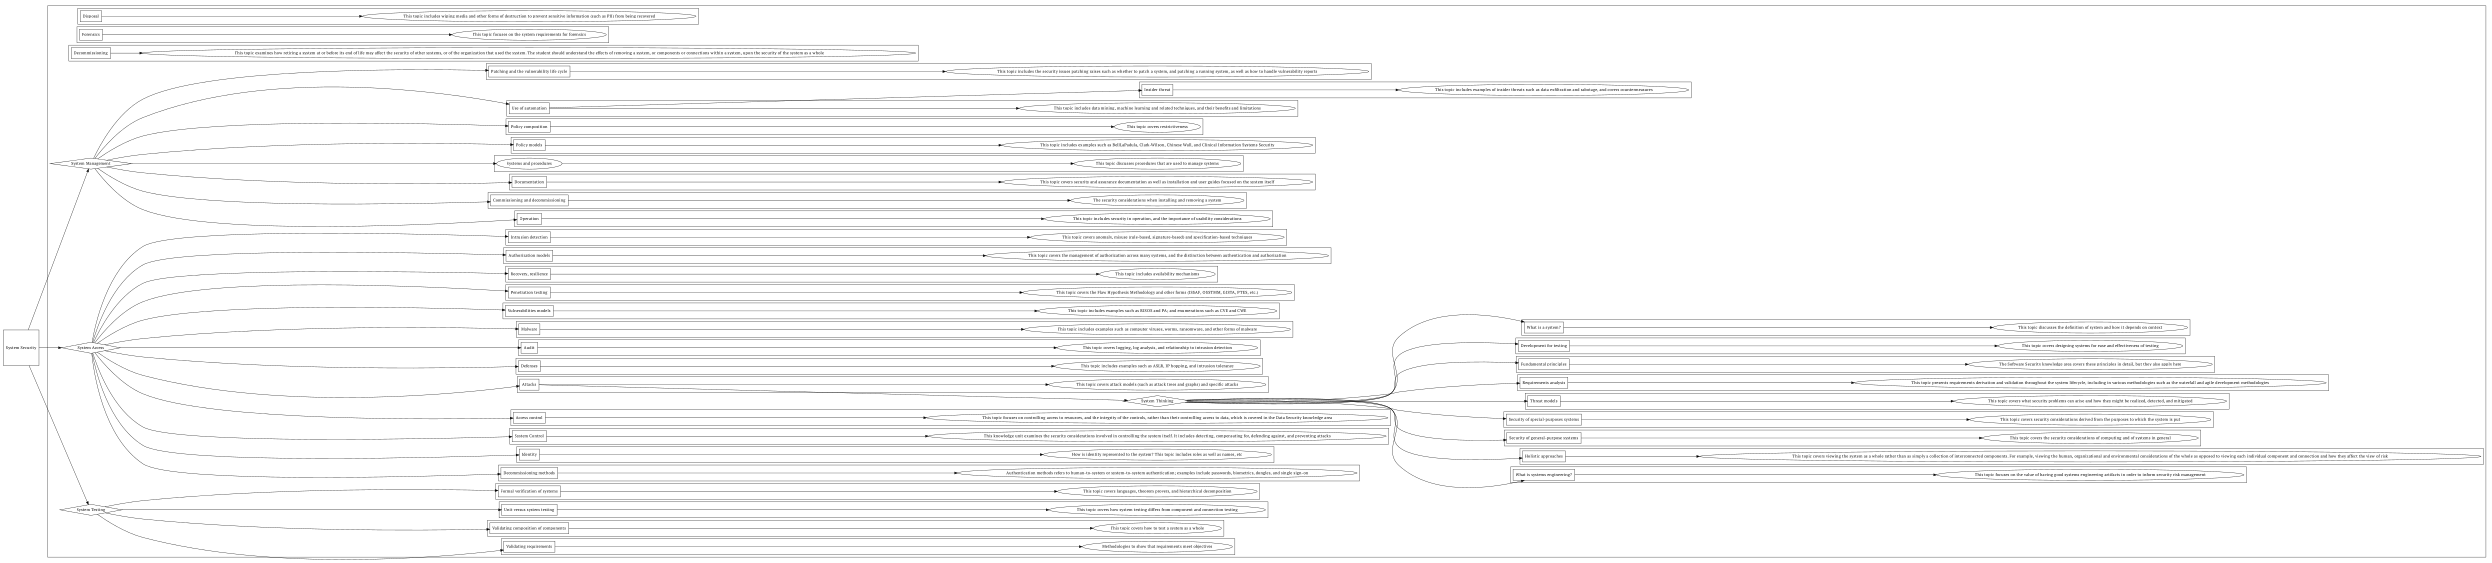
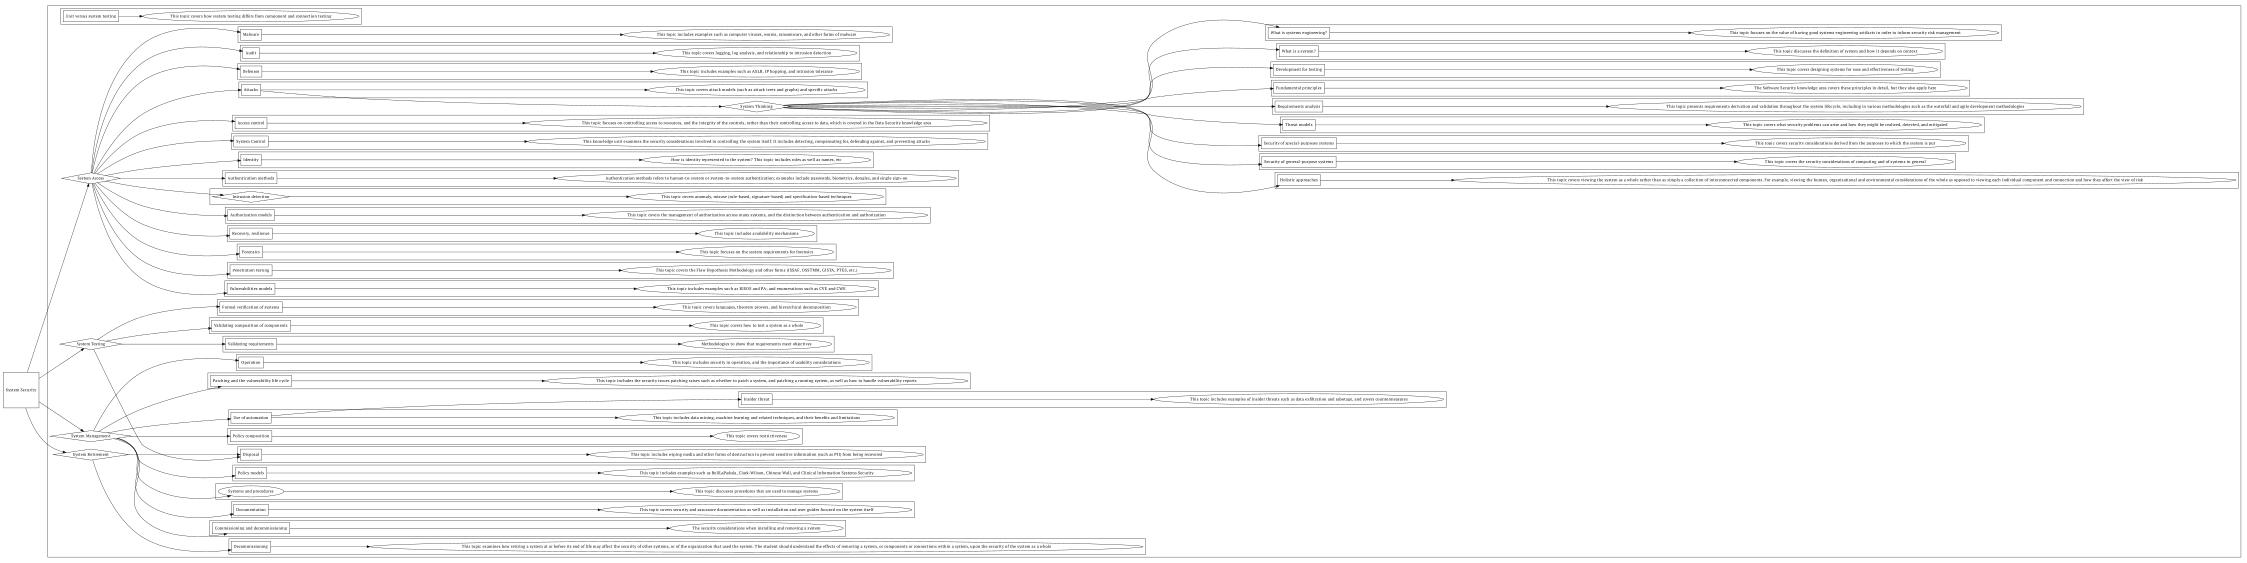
node "Intrusion detection": shape box -> diamond
edge "System Access" -> "Forensics": added
node "System Retirement": added
node "Decommissioning methods": label "Decommissioning methods" -> "Authentication methods"
edge "System Testing" -> "Unit versus system testing": now "System Testing" -> "Disposal"
